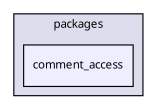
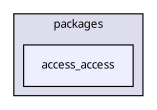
node "comment_access": label "comment_access" -> "access_access"
